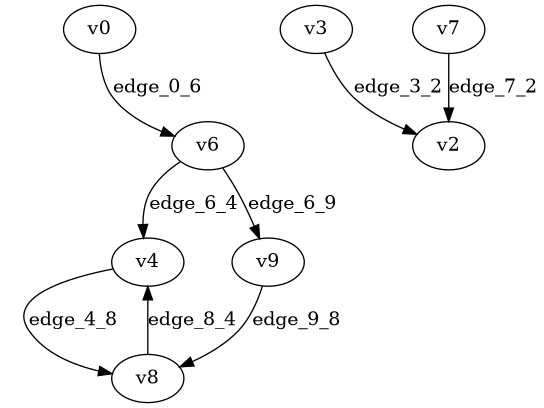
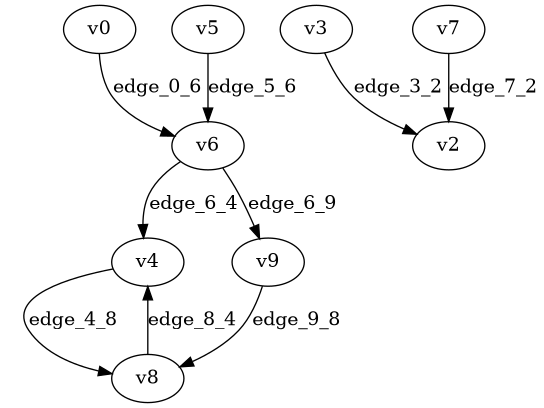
node "v5": added
